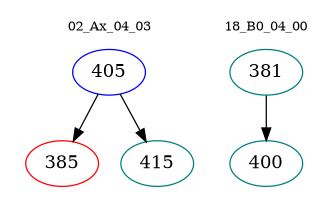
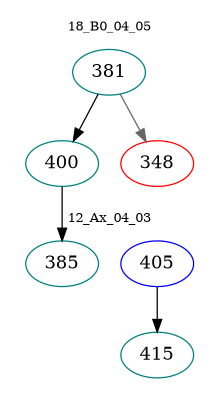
cluster "02_Ax_04_03": label "02_Ax_04_03" -> "12_Ax_04_03"
cluster "18_B0_04_00": label "18_B0_04_00" -> "18_B0_04_05"
edge "405" -> "385": now "400" -> "385"
node "385": color red -> teal
node "348": added
